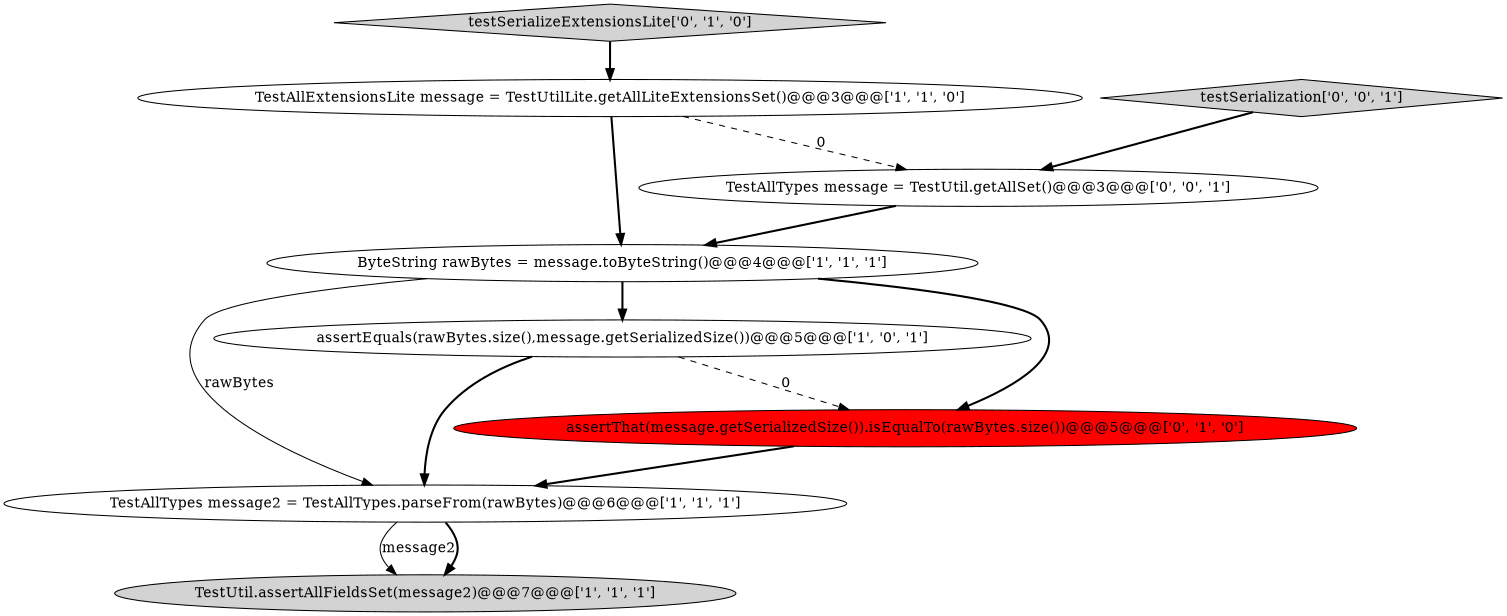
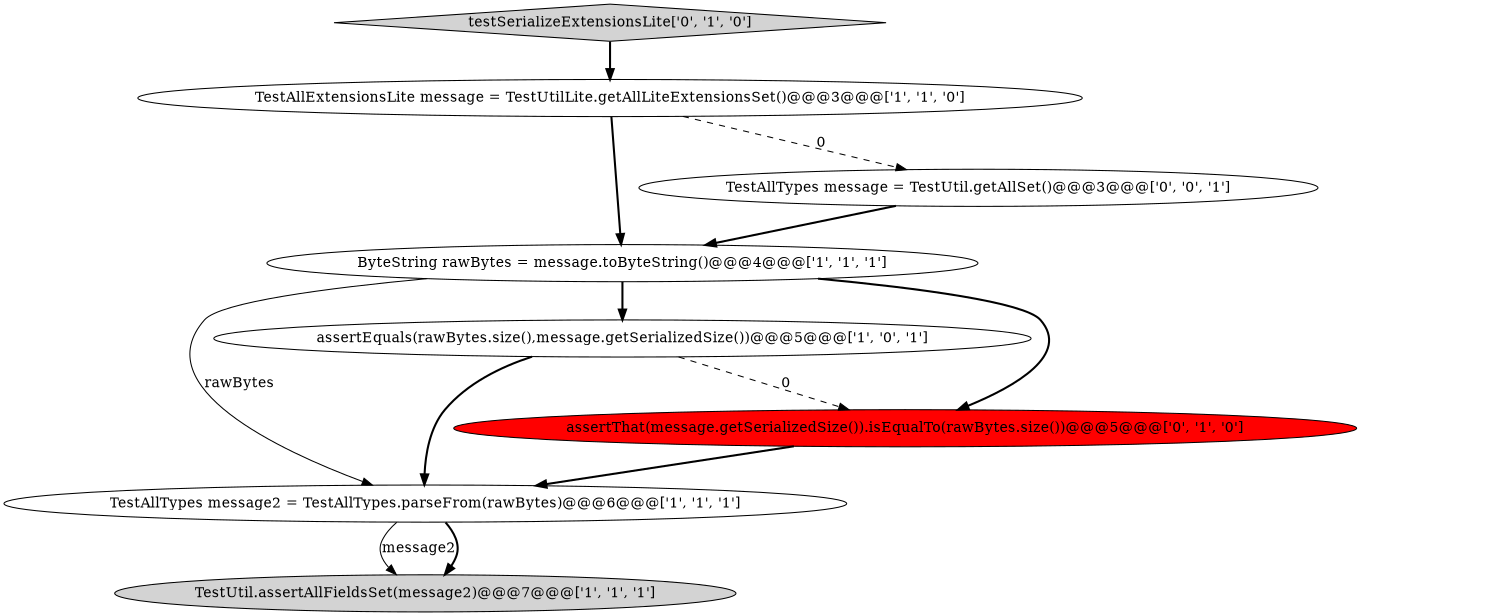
node "testSerialization['0', '0', '1']": removed
